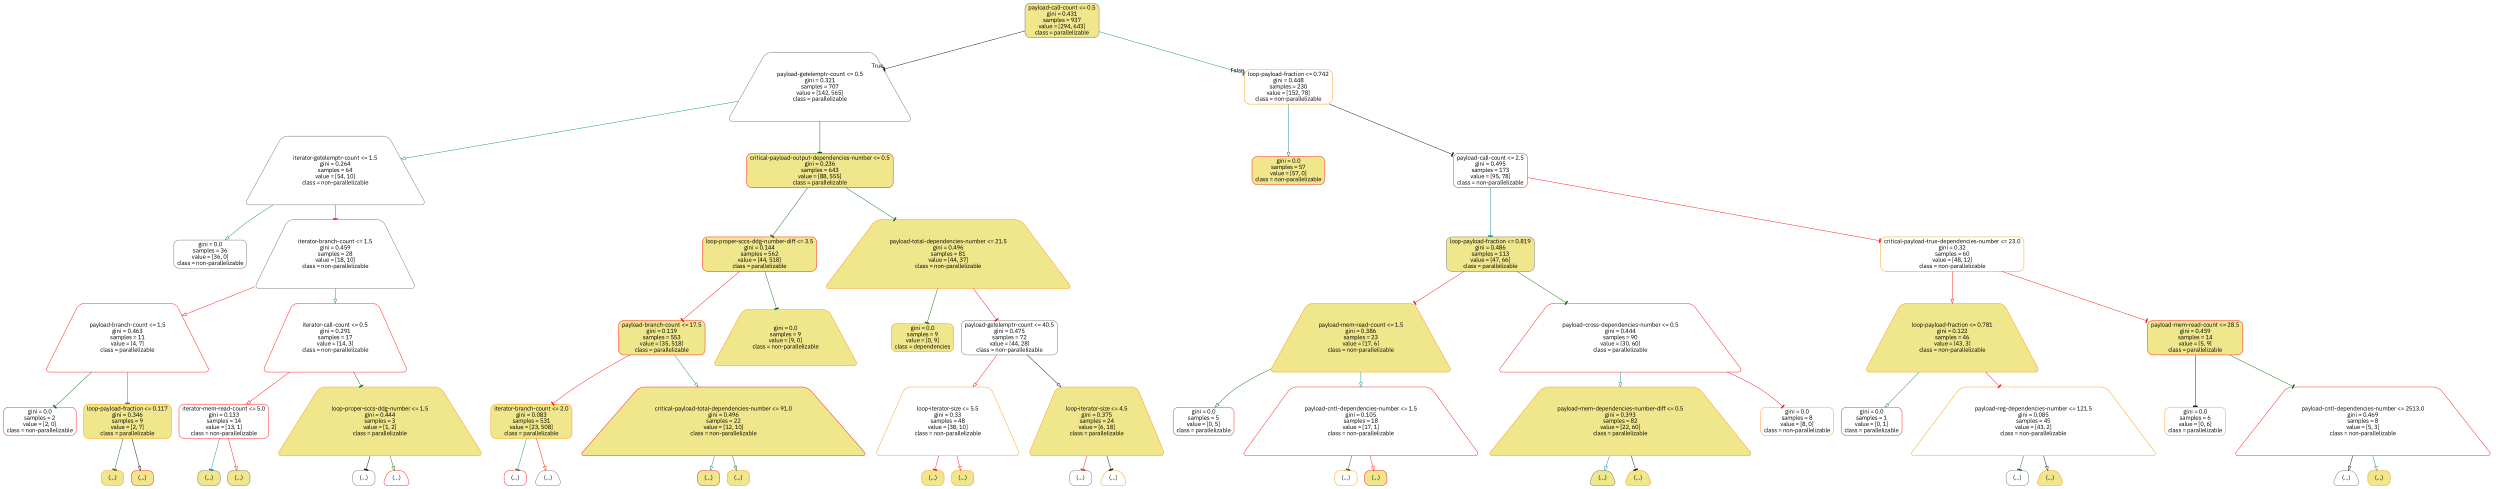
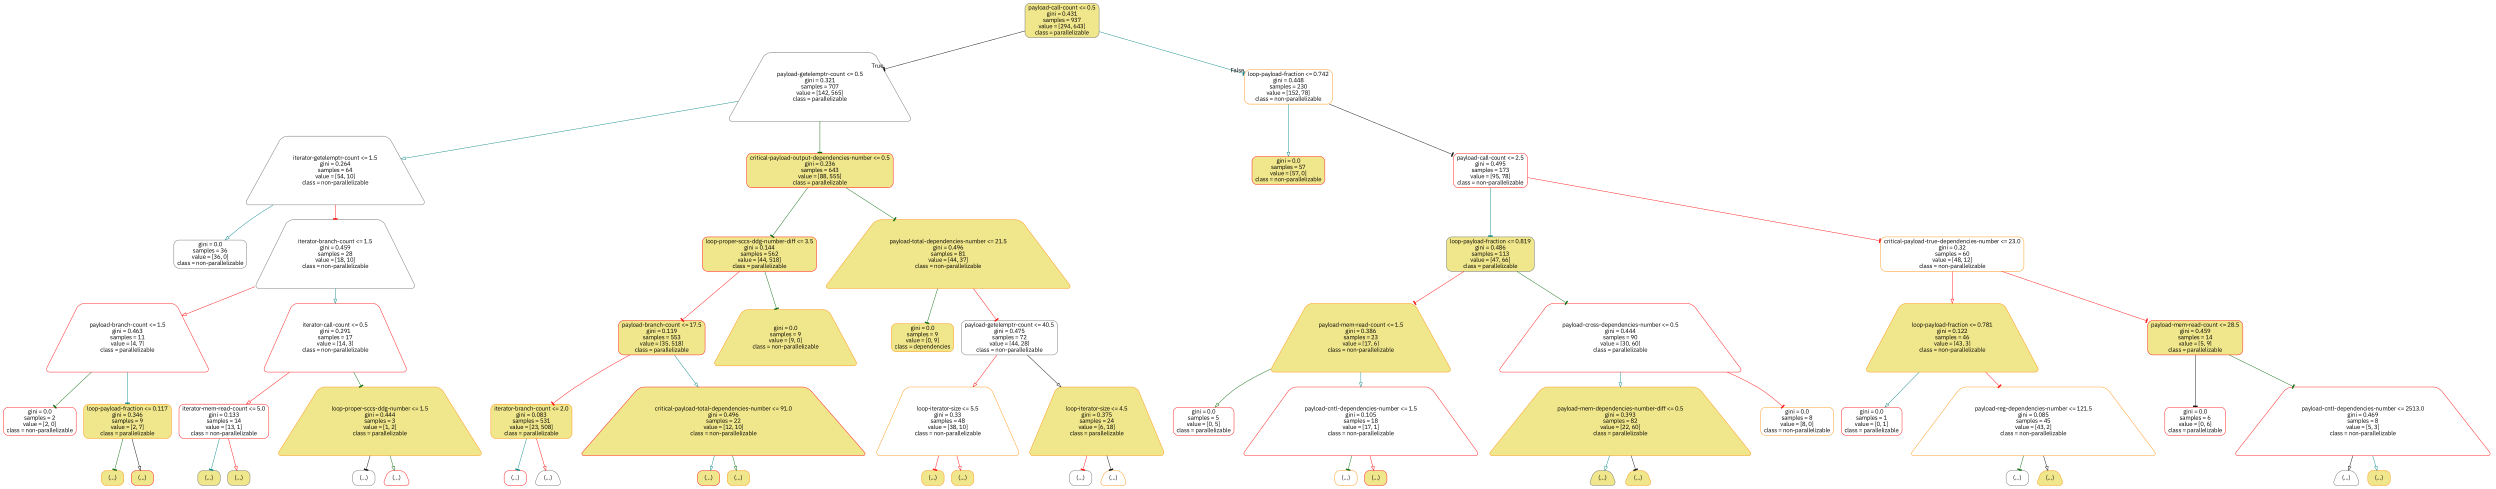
node "gini = 0.0 samples = 6 value = [0, 6] class = parallelizable": color darkorange -> red
